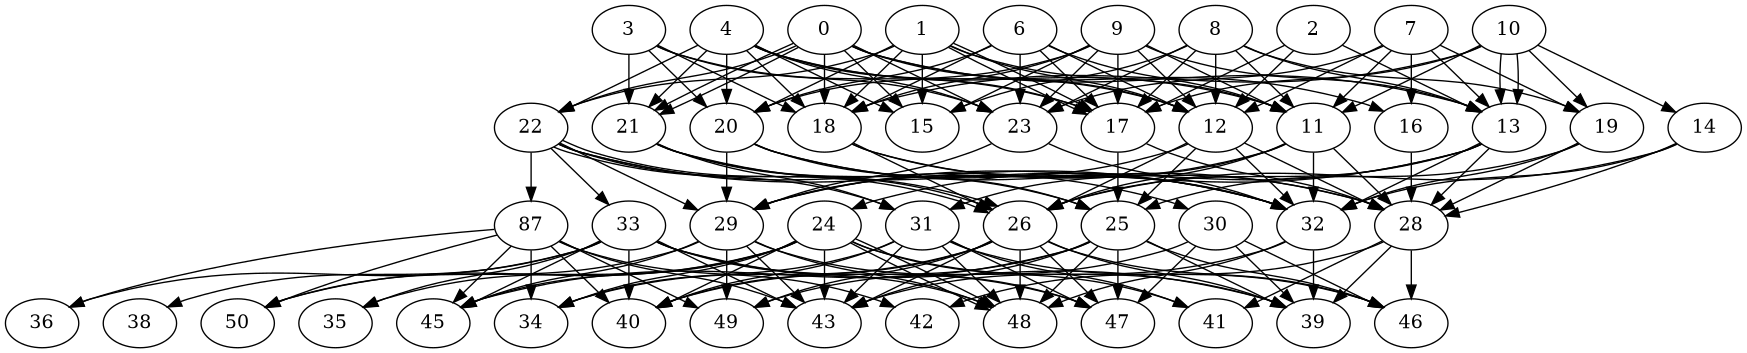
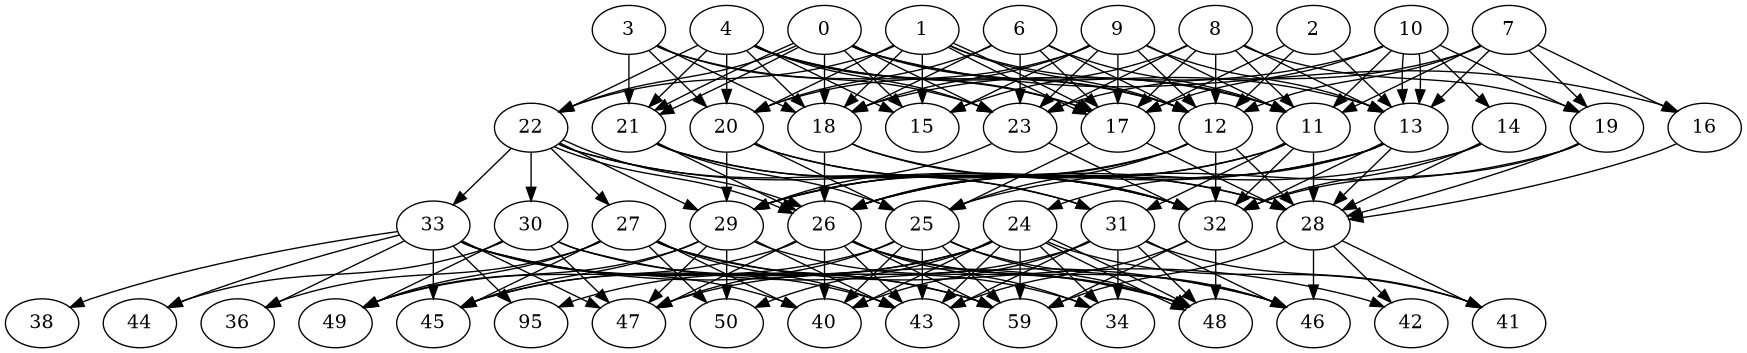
node "87": label "87" -> "27"
node "44": added
node "35": label "35" -> "95"
node "39": label "39" -> "59"
